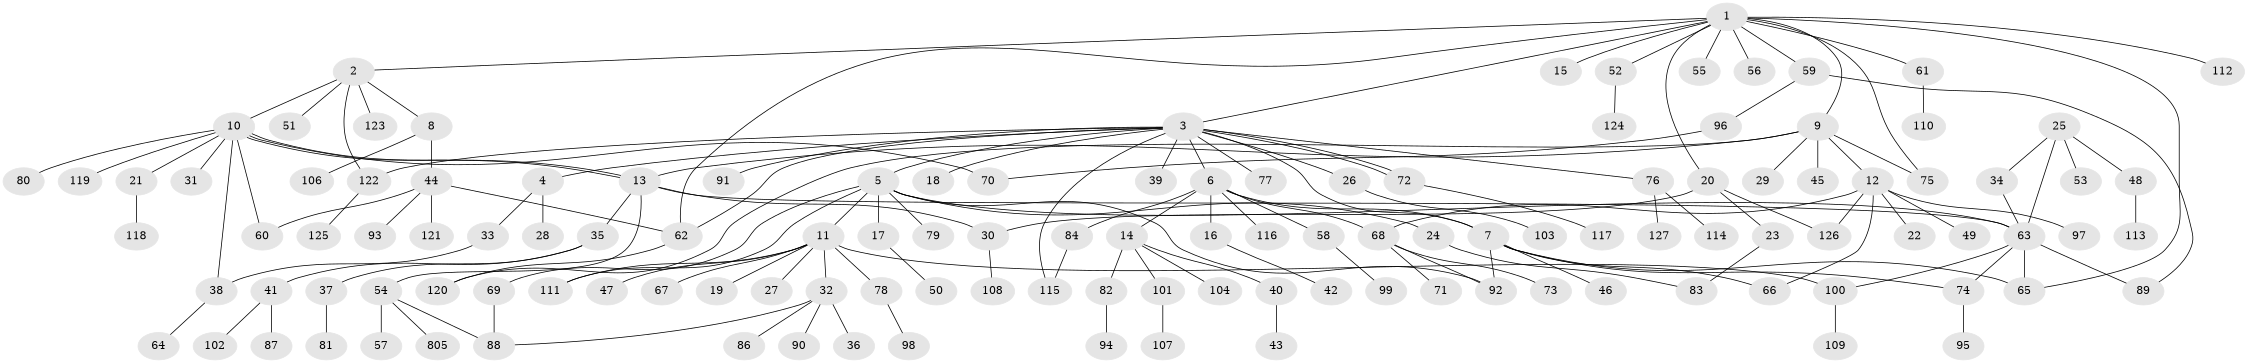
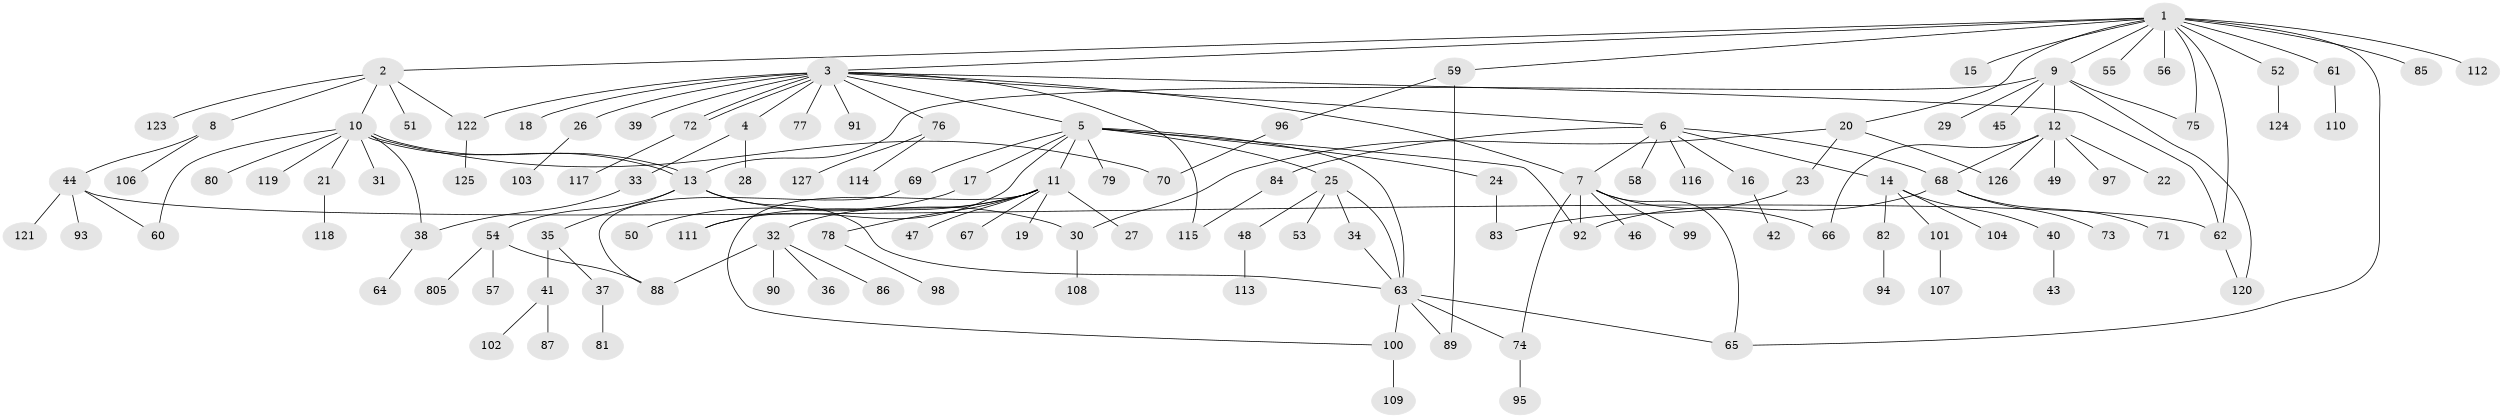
node "85": added
edge "5" -- "25": added
edge "58" -- "99": now "7" -- "99"
